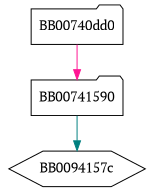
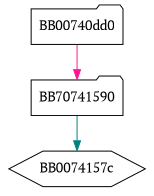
node "BB00741590": label "BB00741590" -> "BB70741590"
node "BB0094157c": label "BB0094157c" -> "BB0074157c"
